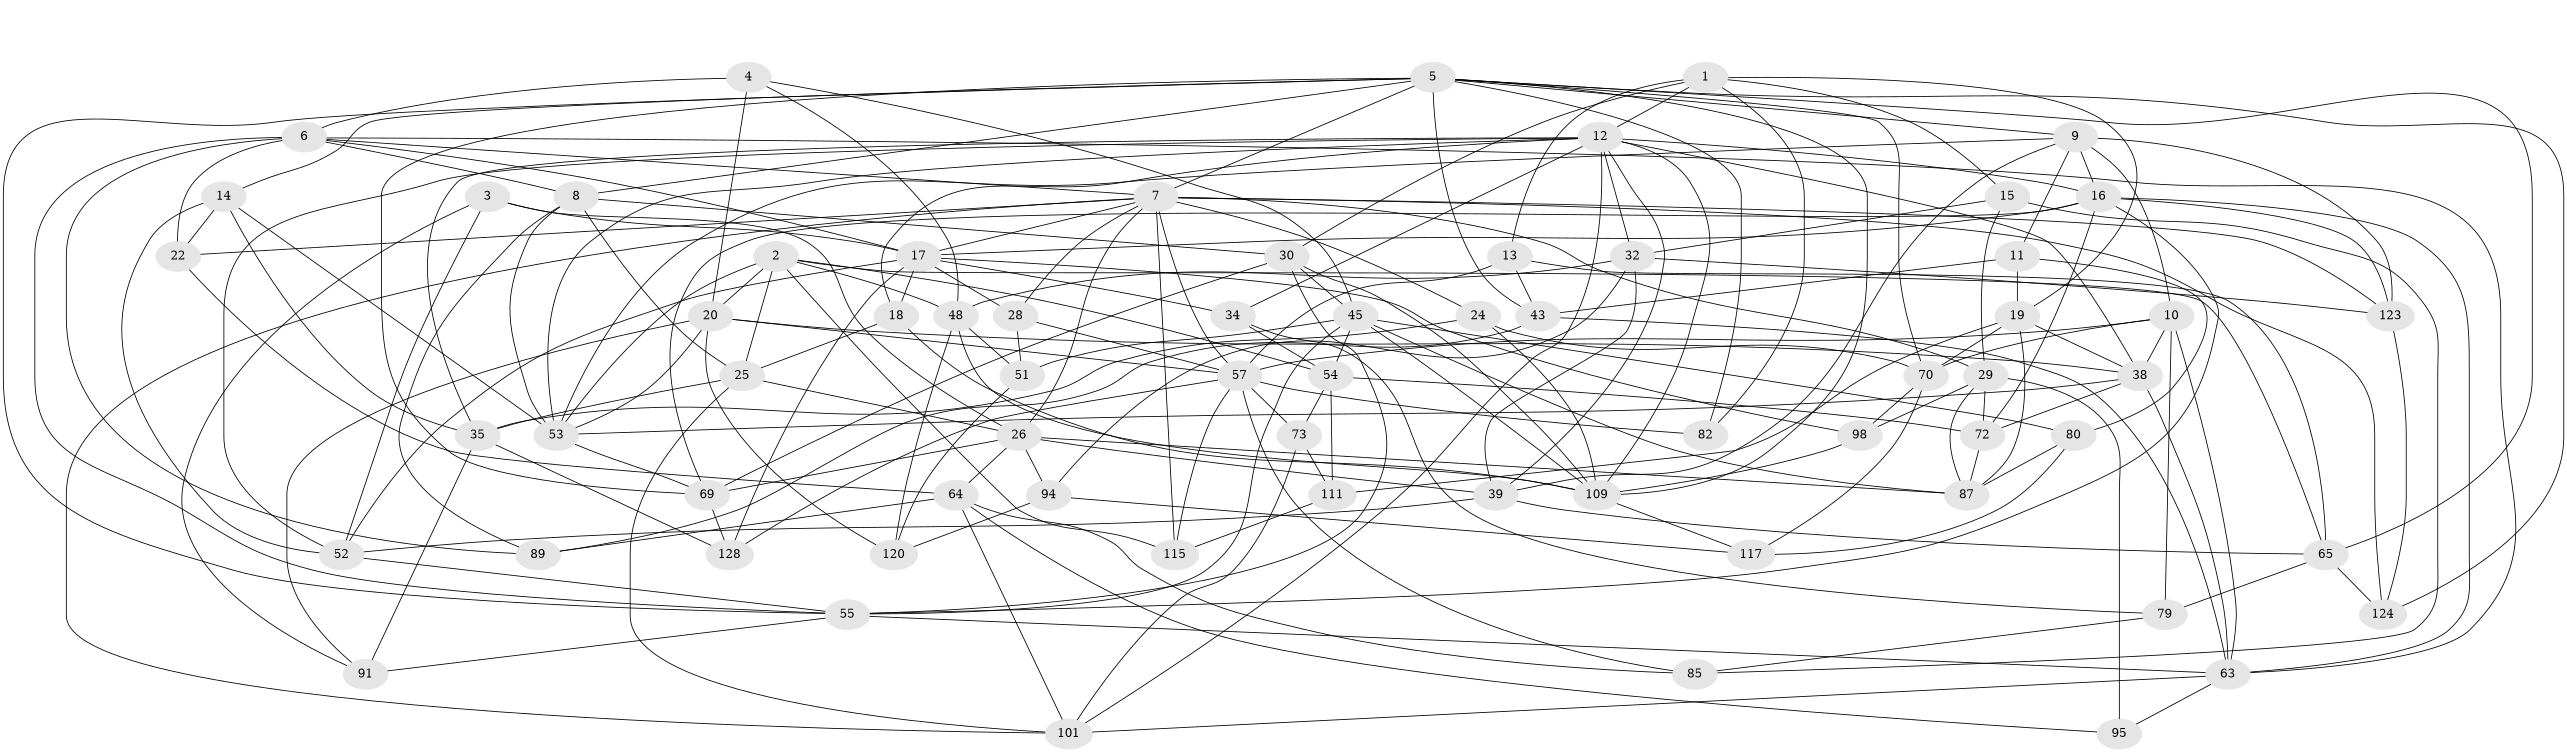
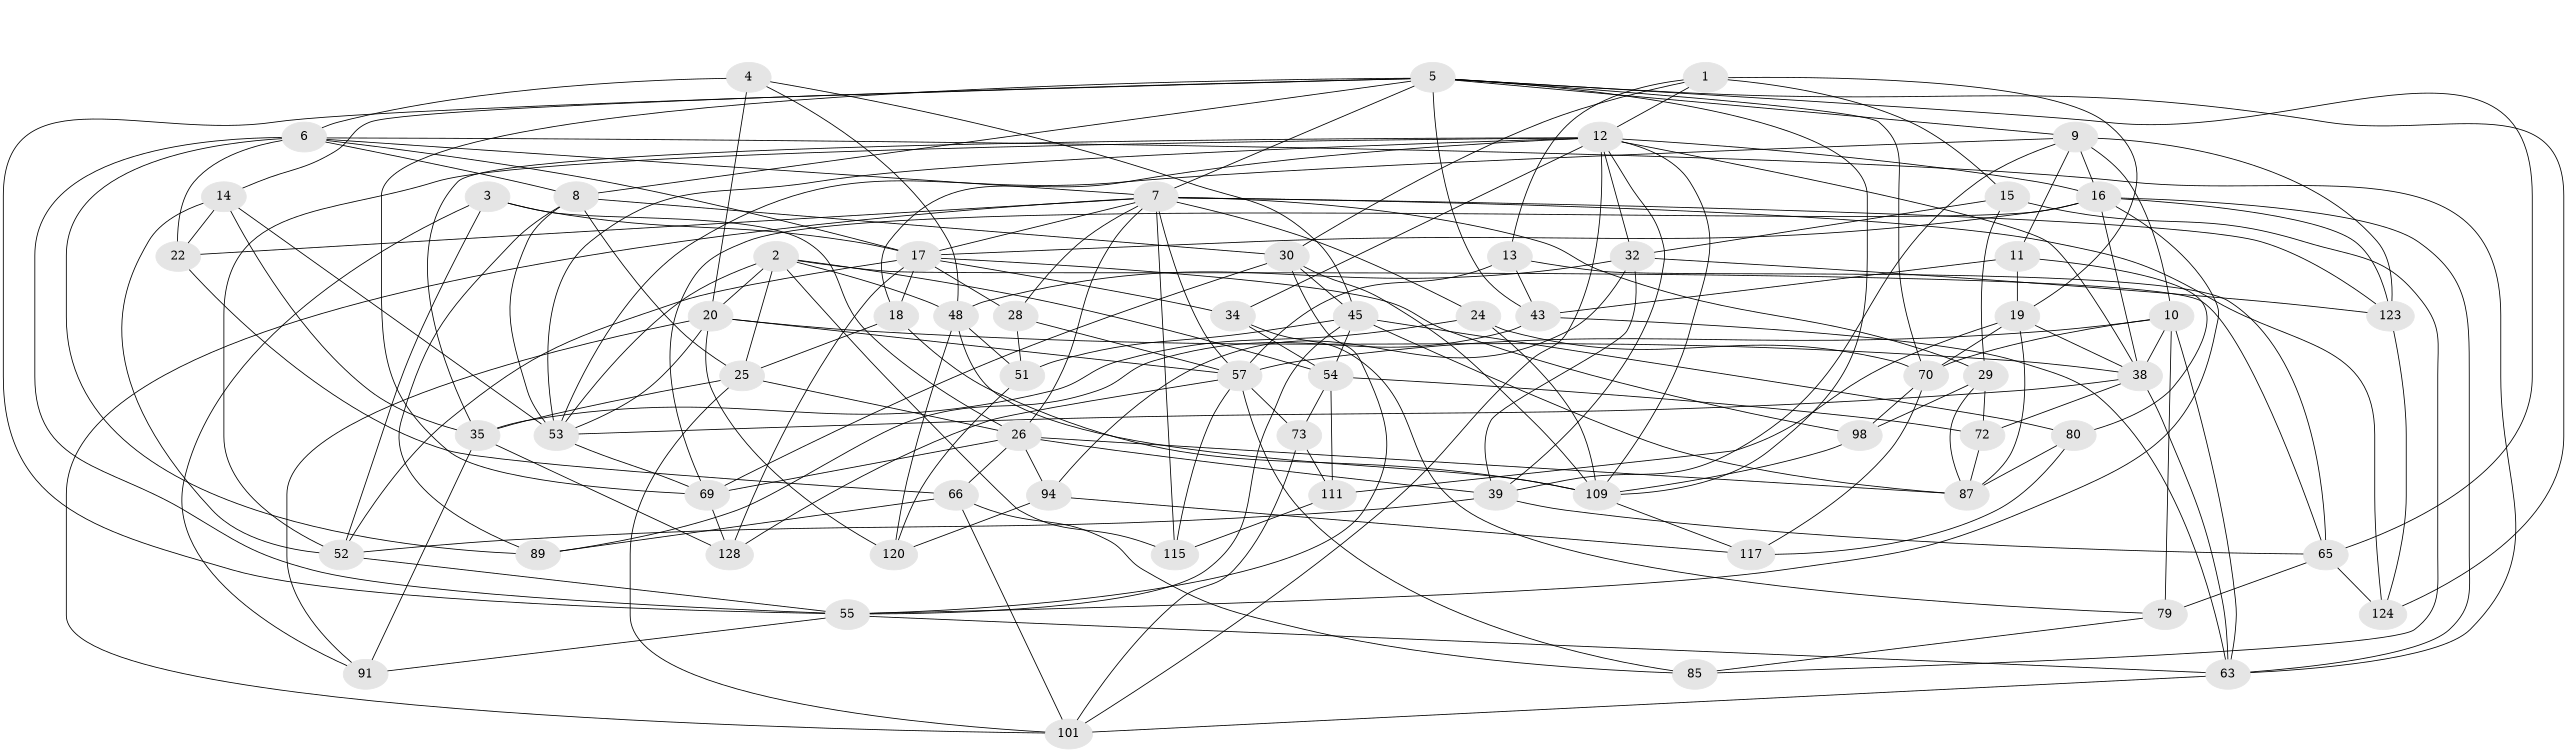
edge "16" -- "72": now "16" -- "38"
edge "45" -- "109": removed
node "82": removed
node "64": label "64" -> "66"
node "95": removed
